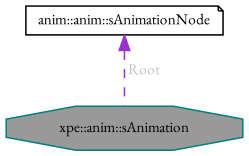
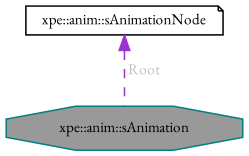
node "anim::anim::sAnimationNode": label "anim::anim::sAnimationNode" -> "xpe::anim::sAnimationNode"
